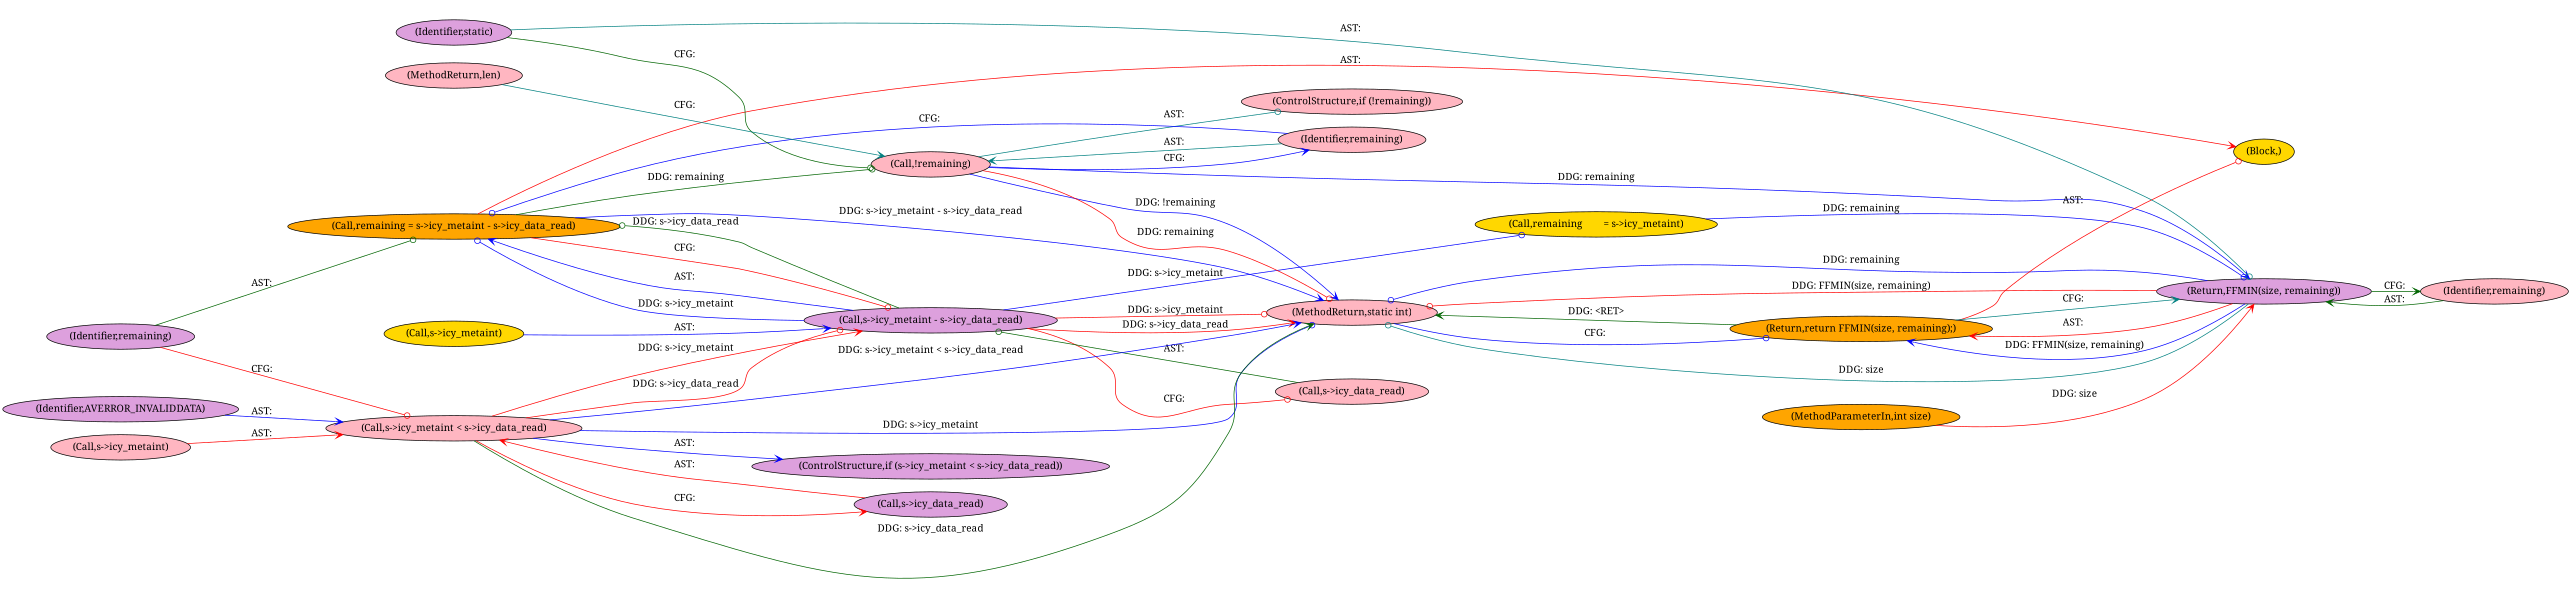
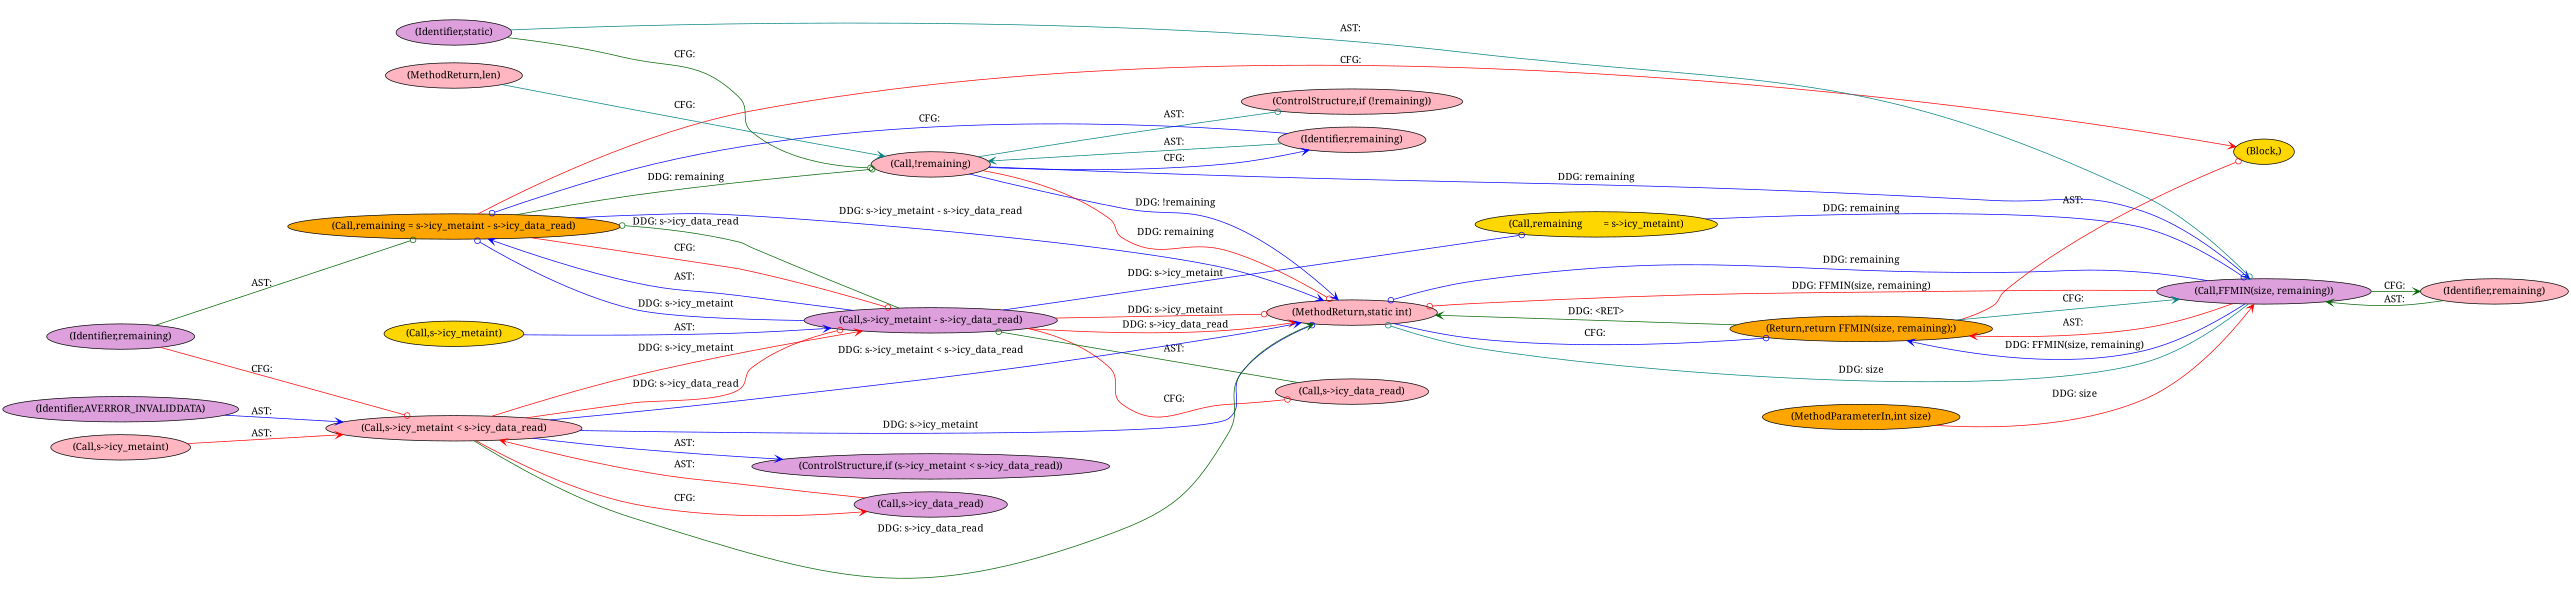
edge "(Call,remaining = s->icy_metaint - s->icy_data_read)" -> "(Block,)": label "AST: " -> "CFG: "
node "(Return,FFMIN(size, remaining))": label "(Return,FFMIN(size, remaining))" -> "(Call,FFMIN(size, remaining))"
